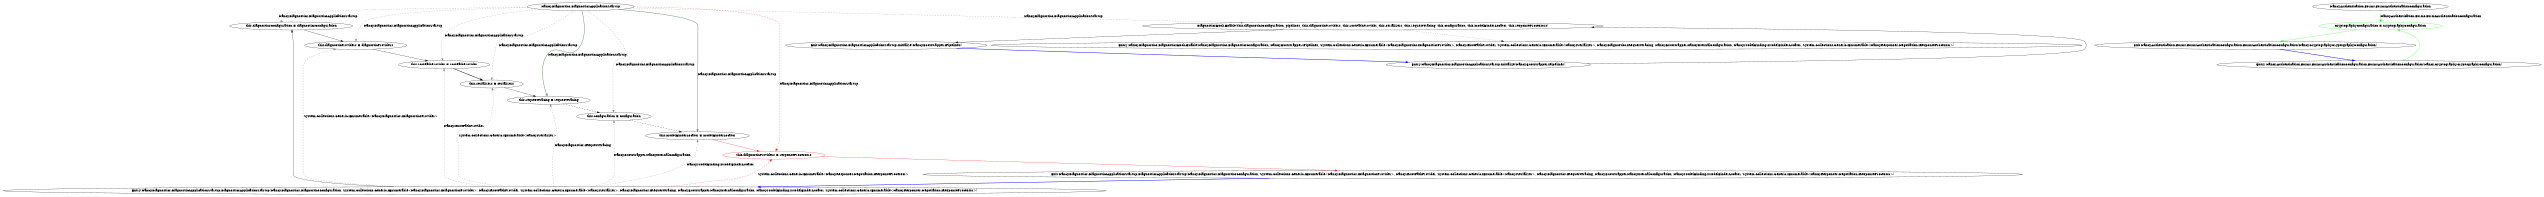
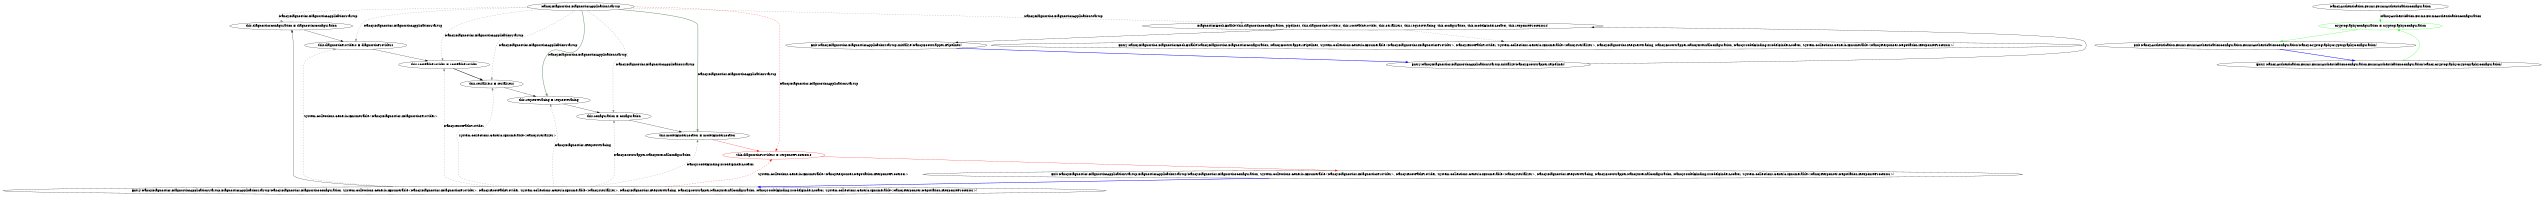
edge "this.requestTracing = requestTracing" -> "this.configuration = configuration": style dashed -> solid
edge "this.configuration = configuration" -> "this.modelBinderLocator = modelBinderLocator": style dashed -> solid
